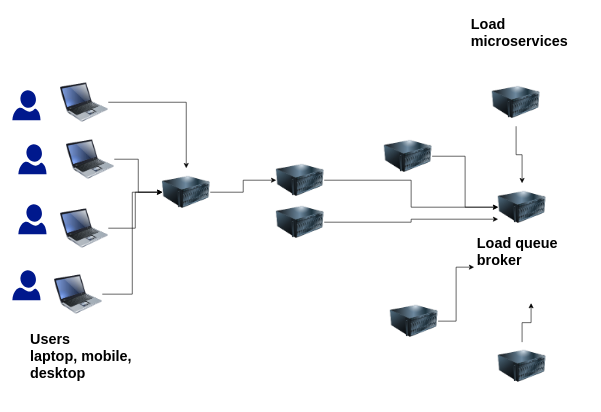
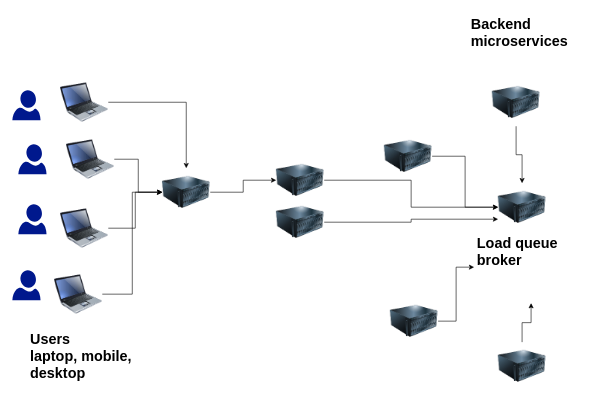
node "Load microservices": label "Load microservices" -> "Backend microservices"
